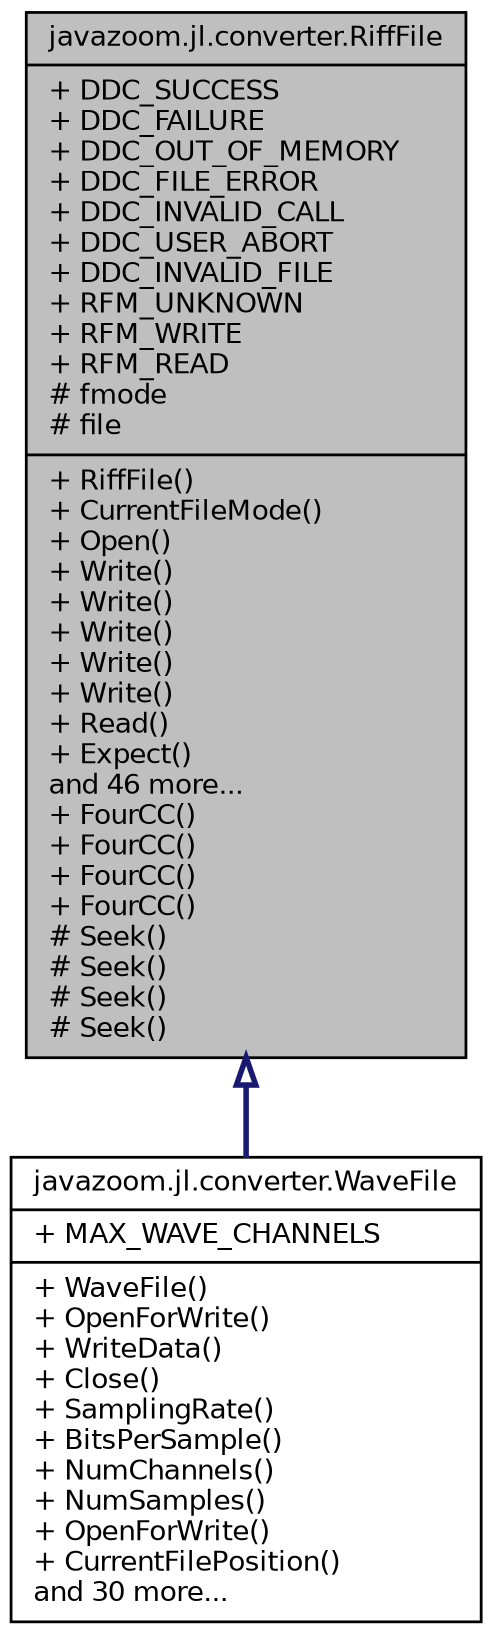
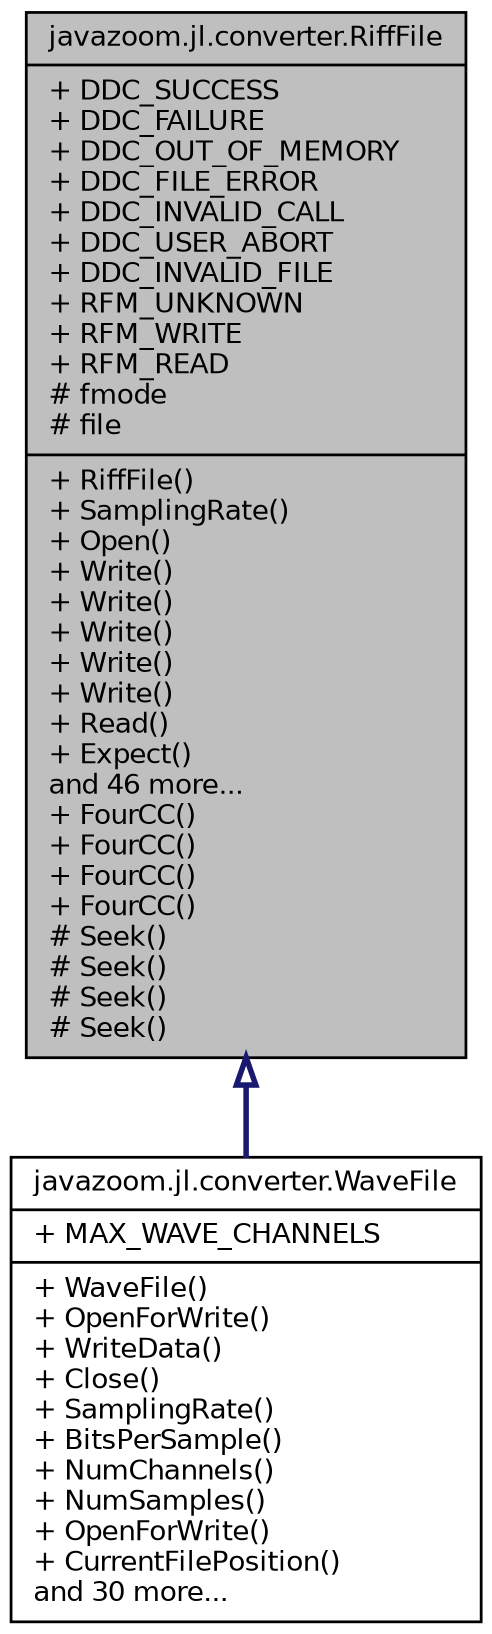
node "javazoom.jl.converter.RiffFile": text "+ CurrentFileMode()" -> "+ SamplingRate()"
